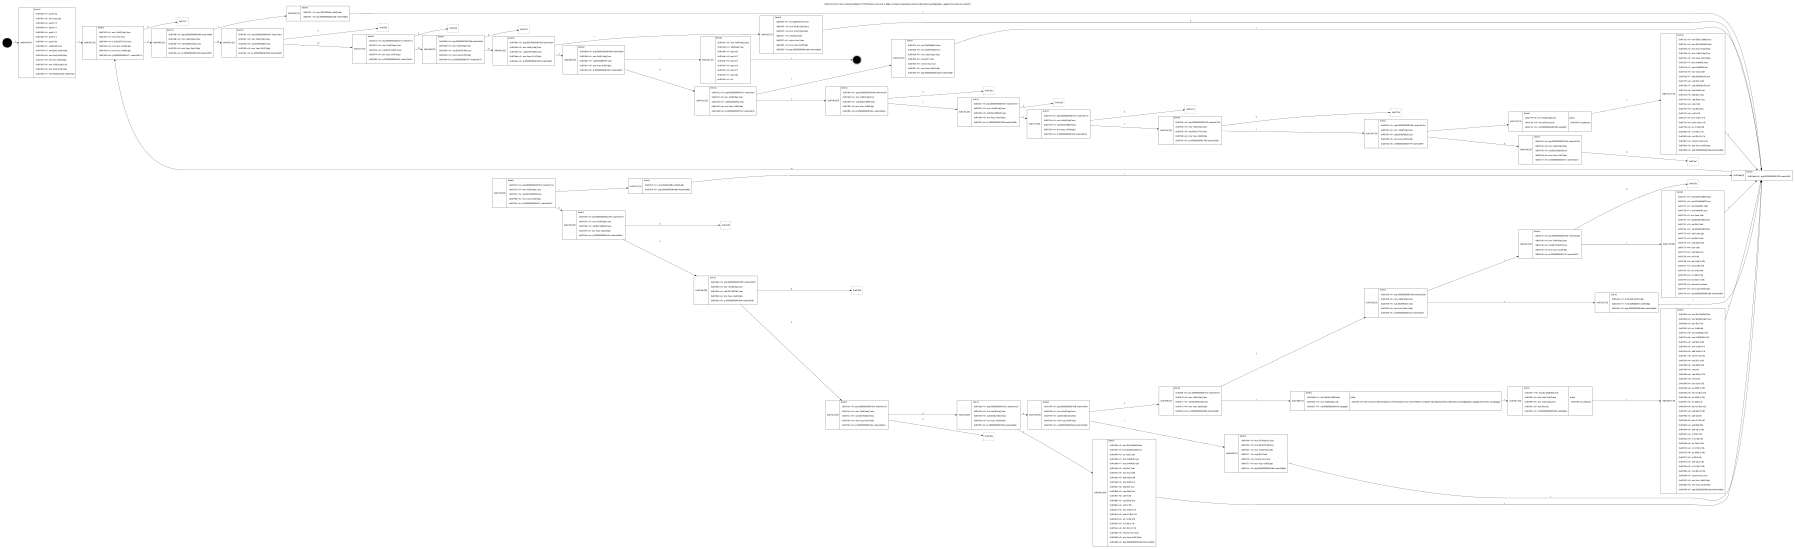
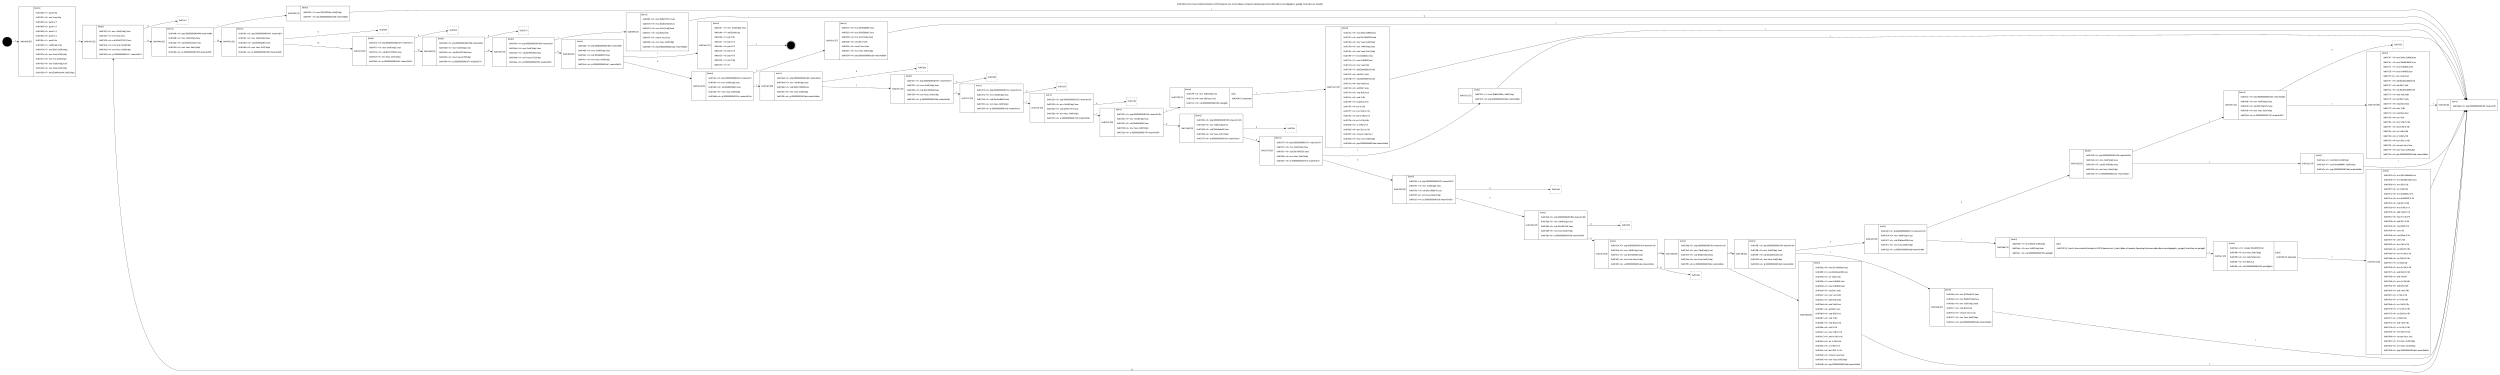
edge "0x401560 [25]" -> "0x401579 [25]": added, label "6"
